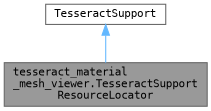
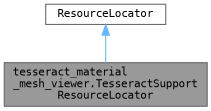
node "TesseractSupport": label "TesseractSupport" -> "ResourceLocator"
